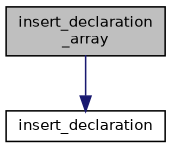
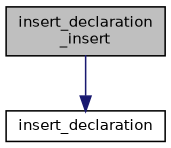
node "insert_declaration _array": label "insert_declaration _array" -> "insert_declaration _insert"
